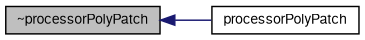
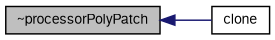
node "processorPolyPatch": label "processorPolyPatch" -> "clone"
